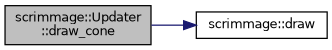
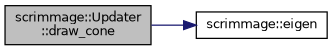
node "scrimmage::draw": label "scrimmage::draw" -> "scrimmage::eigen"
